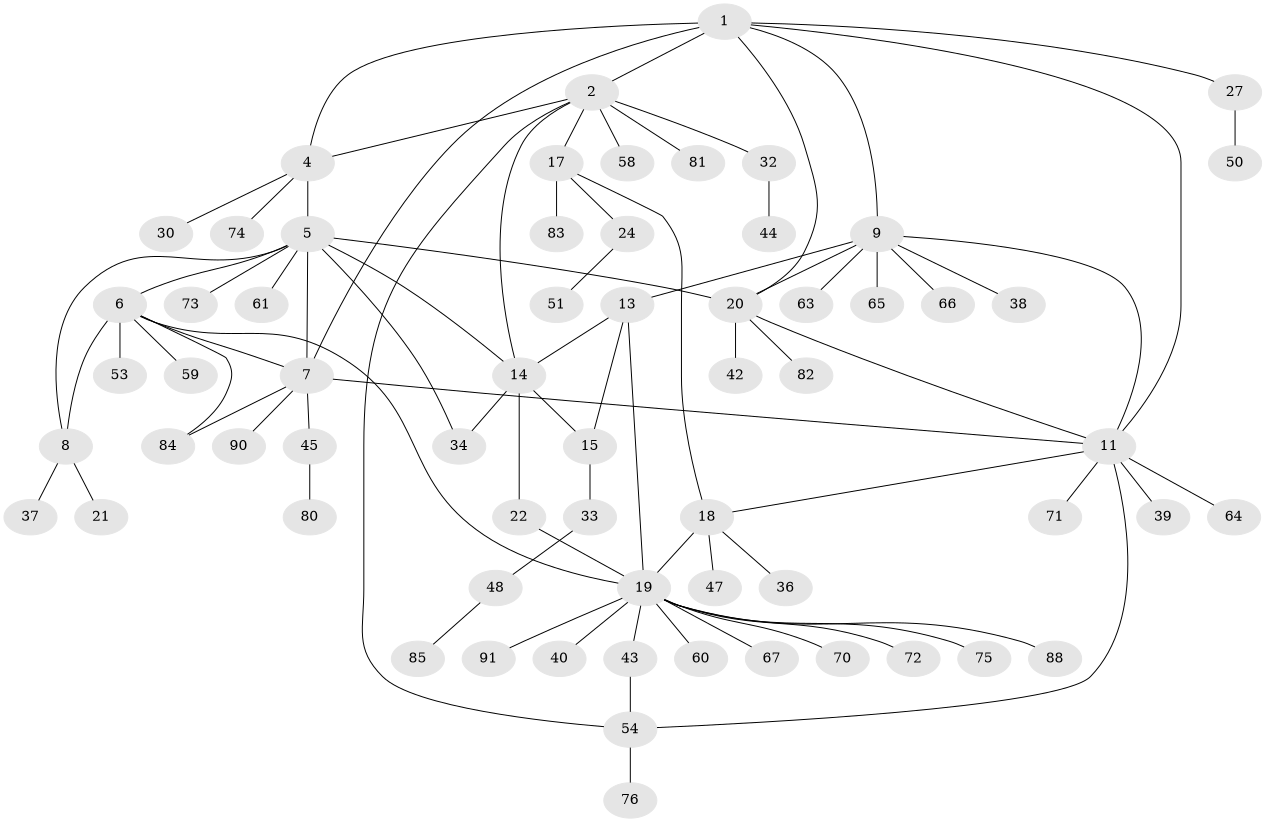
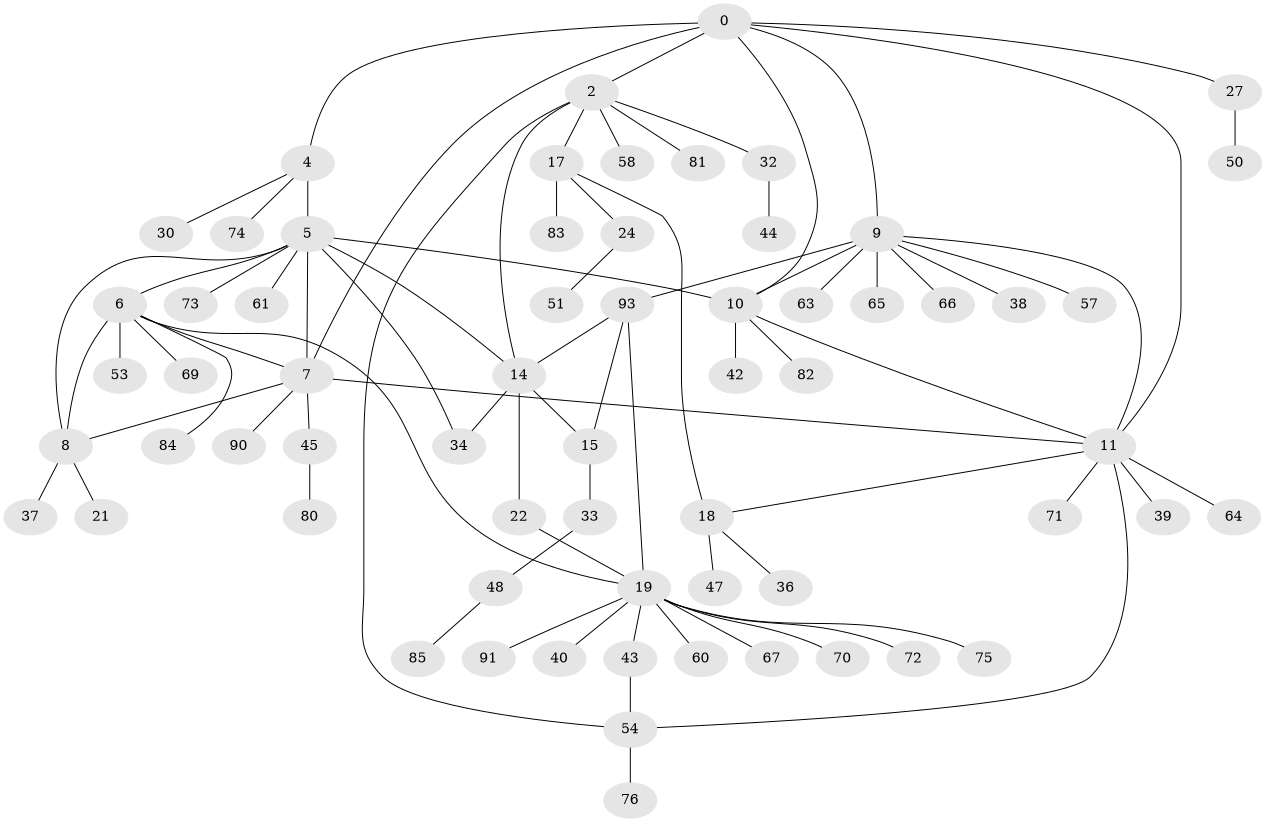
node "1": label "1" -> "0"
edge "2" -- "4": removed
node "13": label "13" -> "93"
node "20": label "20" -> "10"
node "57": added
node "59": label "59" -> "69"
edge "7" -- "84": now "7" -- "8"
edge "18" -- "19": removed
node "88": removed
